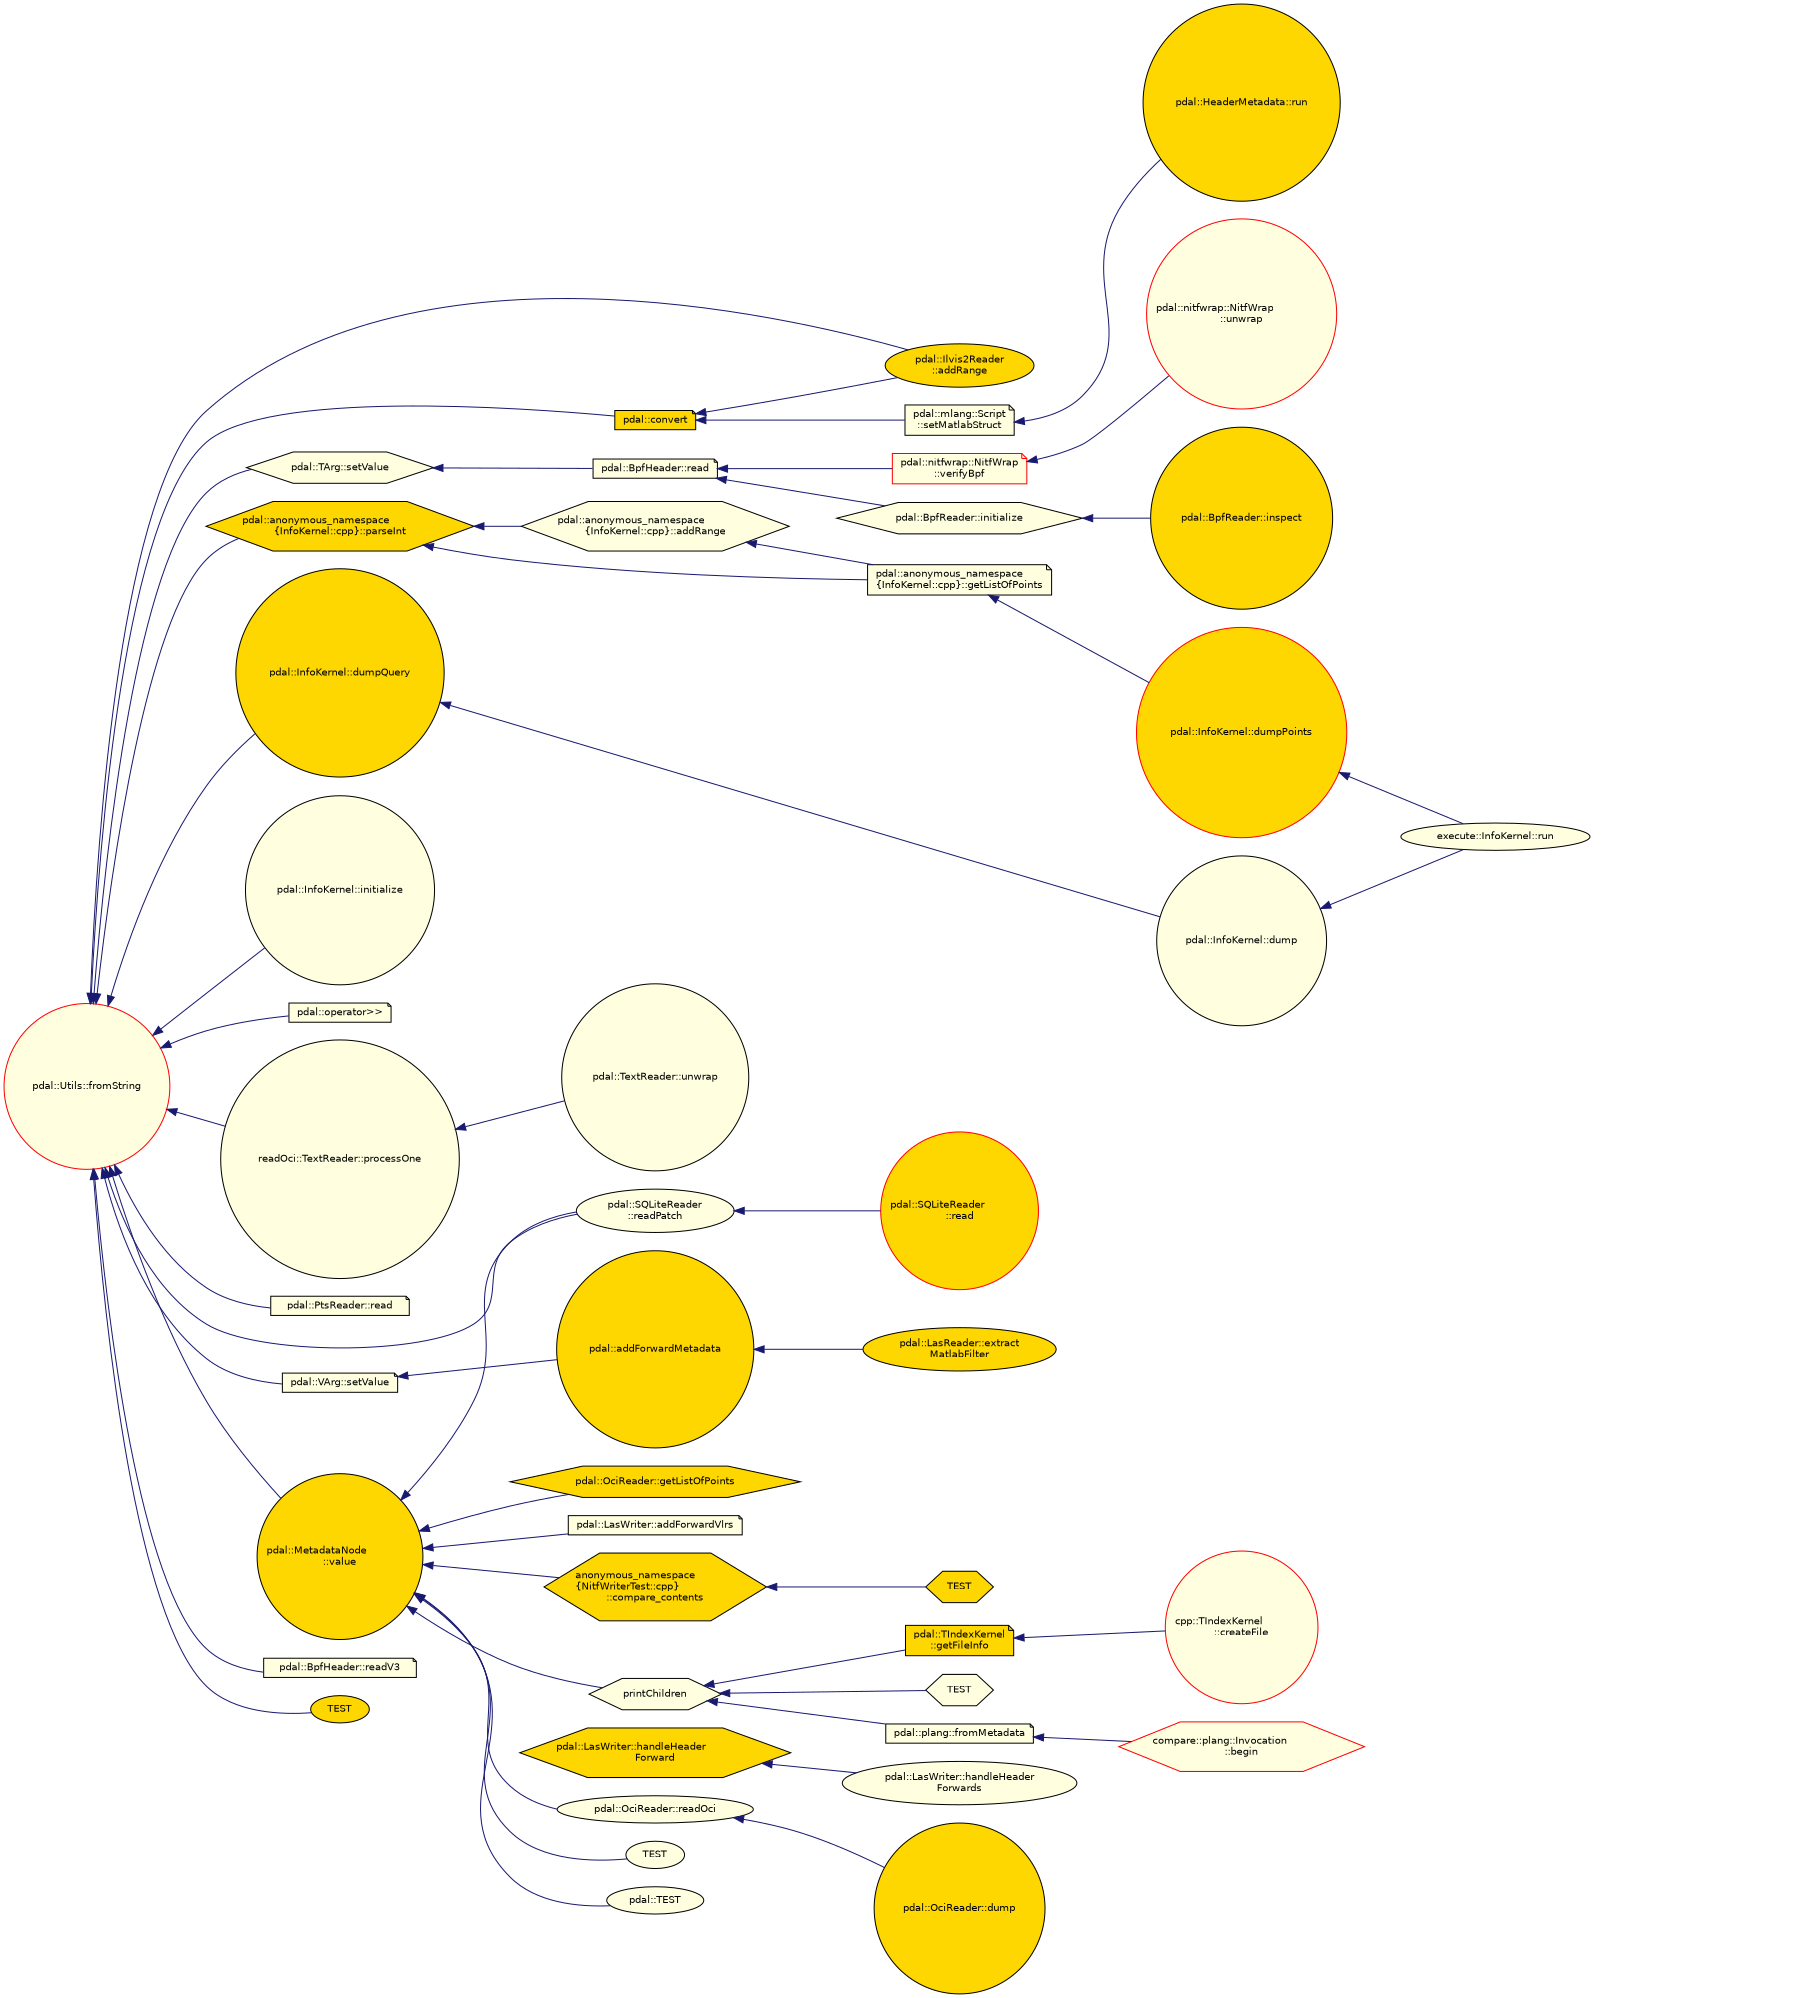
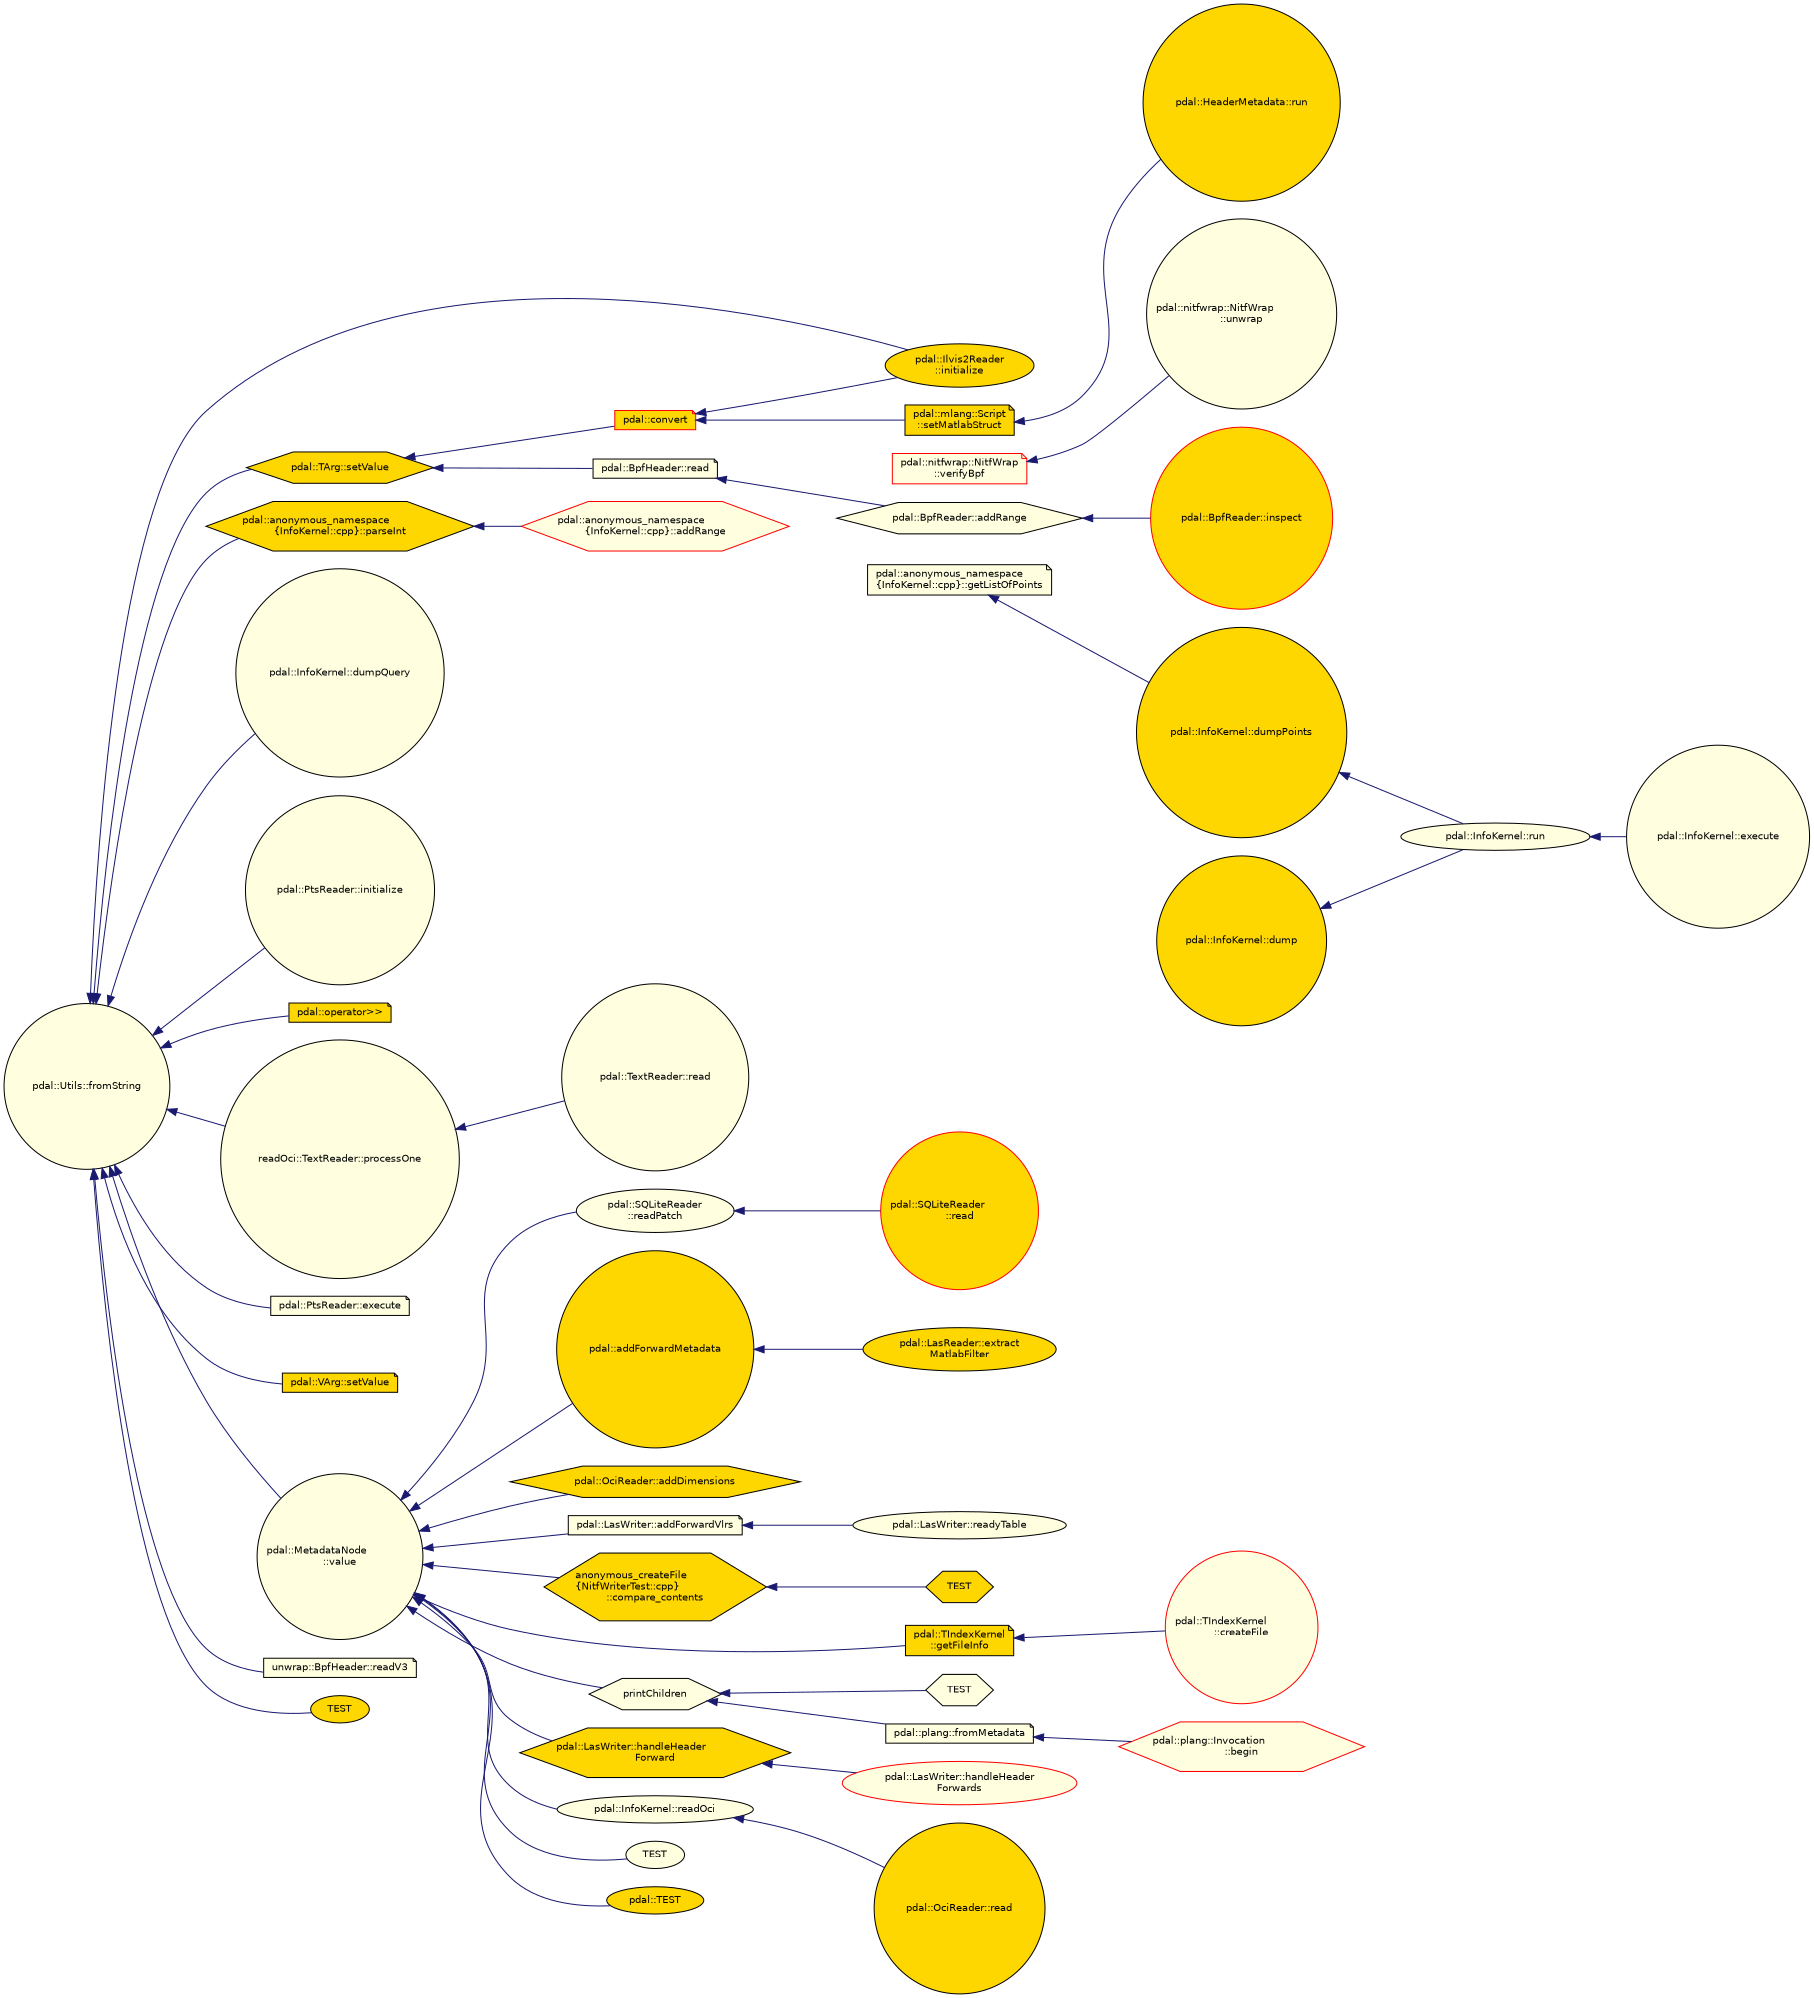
node "pdal::nitfwrap::NitfWrap ::unwrap": color red -> black
node "pdal::Ilvis2Reader ::addRange": label "pdal::Ilvis2Reader ::addRange" -> "pdal::Ilvis2Reader ::initialize"
node "pdal::convert": color black -> red
node "pdal::mlang::Script ::setMatlabStruct": fillcolor lightyellow -> gold
node "pdal::TArg::setValue": fillcolor lightyellow -> gold
edge "pdal::nitfwrap::NitfWrap ::verifyBpf" -> "pdal::BpfHeader::read": removed
edge "pdal::convert" -> "pdal::Utils::fromString": now "pdal::convert" -> "pdal::TArg::setValue"
node "pdal::BpfReader::initialize": label "pdal::BpfReader::initialize" -> "pdal::BpfReader::addRange"
node "pdal::BpfReader::inspect": color black -> red
node "pdal::anonymous_namespace {InfoKernel::cpp}::addRange": color black -> red
edge "pdal::anonymous_namespace {InfoKernel::cpp}::getListOfPoints" -> "pdal::anonymous_namespace {InfoKernel::cpp}::addRange": removed
edge "pdal::anonymous_namespace {InfoKernel::cpp}::getListOfPoints" -> "pdal::anonymous_namespace {InfoKernel::cpp}::parseInt": removed
node "pdal::InfoKernel::dumpQuery": fillcolor gold -> lightyellow
node "pdal::InfoKernel::dumpPoints": color red -> black
edge "pdal::InfoKernel::dump" -> "pdal::InfoKernel::dumpQuery": removed
node "execute::InfoKernel::run": label "execute::InfoKernel::run" -> "pdal::InfoKernel::run"
node "pdal::InfoKernel::execute": added
node "pdal::InfoKernel::initialize": label "pdal::InfoKernel::initialize" -> "pdal::PtsReader::initialize"
node "pdal::InfoKernel::dump": fillcolor lightyellow -> gold
node "pdal::operator>>": fillcolor lightyellow -> gold
node "pdal::TextReader::unwrap": label "pdal::TextReader::unwrap" -> "pdal::TextReader::read"
node "pdal::Utils::fromString": color red -> black
node "pdal::PtsReader::read": label "pdal::PtsReader::read" -> "pdal::PtsReader::execute"
edge "pdal::SQLiteReader ::readPatch" -> "pdal::Utils::fromString": removed
edge "pdal::addForwardMetadata" -> "pdal::VArg::setValue": now "pdal::addForwardMetadata" -> "pdal::MetadataNode ::value"
node "pdal::VArg::setValue": fillcolor lightyellow -> gold
node "pdal::OciReader::getListOfPoints": label "pdal::OciReader::getListOfPoints" -> "pdal::OciReader::addDimensions"
node "pdal::LasWriter::readyTable": added
node "pdal::MetadataNode ::value": fillcolor gold -> lightyellow
node "anonymous_namespace {NitfWriterTest::cpp} ::compare_contents": label "anonymous_namespace {NitfWriterTest::cpp} ::compare_contents" -> "anonymous_createFile {NitfWriterTest::cpp} ::compare_contents"
node "cpp::TIndexKernel ::createFile": label "cpp::TIndexKernel ::createFile" -> "pdal::TIndexKernel ::createFile"
edge "pdal::TIndexKernel ::getFileInfo" -> "printChildren": now "pdal::TIndexKernel ::getFileInfo" -> "pdal::MetadataNode ::value"
node "pdal::BpfHeader::readV3": label "pdal::BpfHeader::readV3" -> "unwrap::BpfHeader::readV3"
edge "pdal::LasWriter::handleHeader Forward" -> "pdal::MetadataNode ::value": added
node "compare::plang::Invocation ::begin": label "compare::plang::Invocation ::begin" -> "pdal::plang::Invocation ::begin"
node "pdal::LasWriter::handleHeader Forwards": color black -> red
node "pdal::OciReader::readOci": label "pdal::OciReader::readOci" -> "pdal::InfoKernel::readOci"
node "pdal::TEST": fillcolor lightyellow -> gold
node "pdal::OciReader::dump": label "pdal::OciReader::dump" -> "pdal::OciReader::read"
